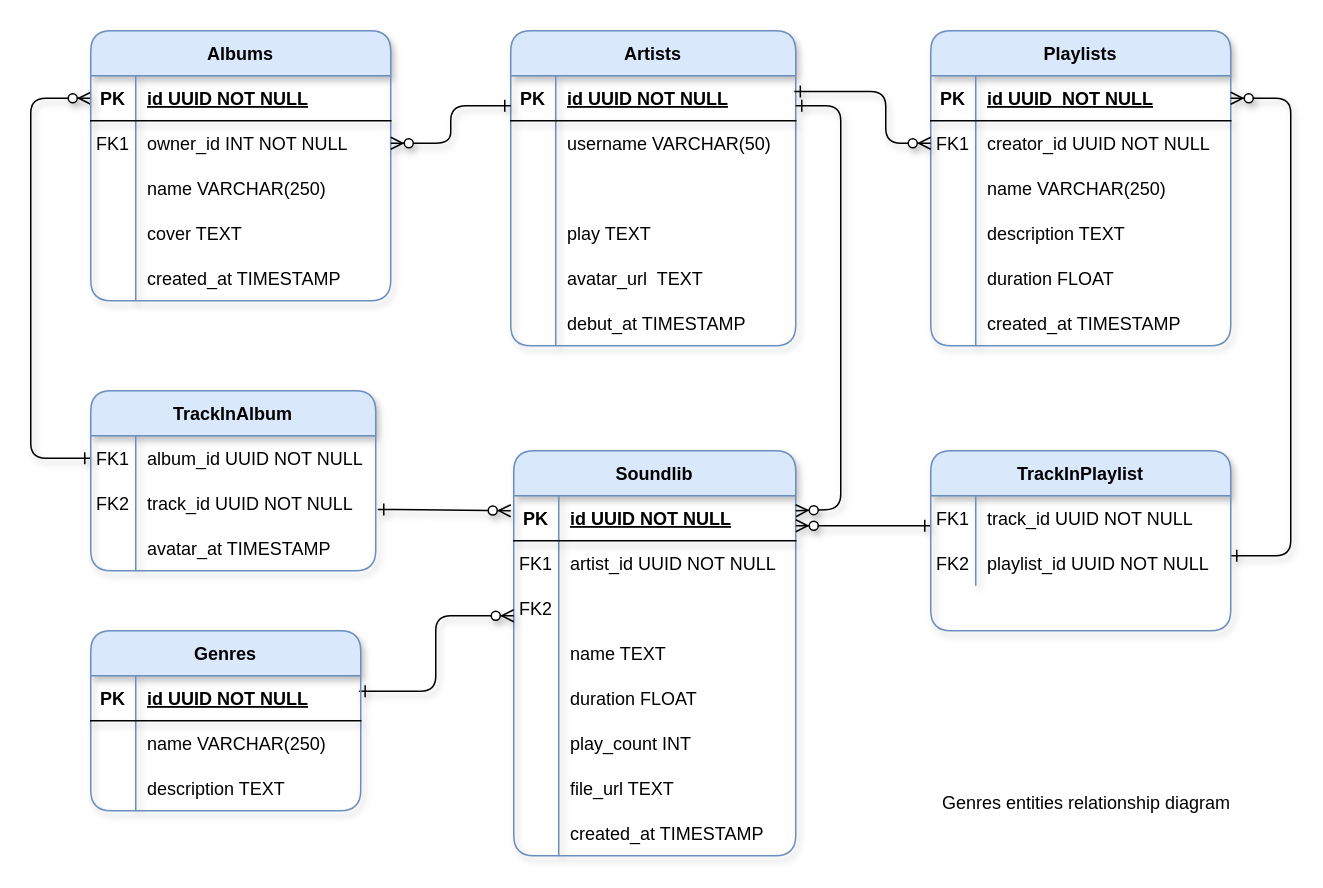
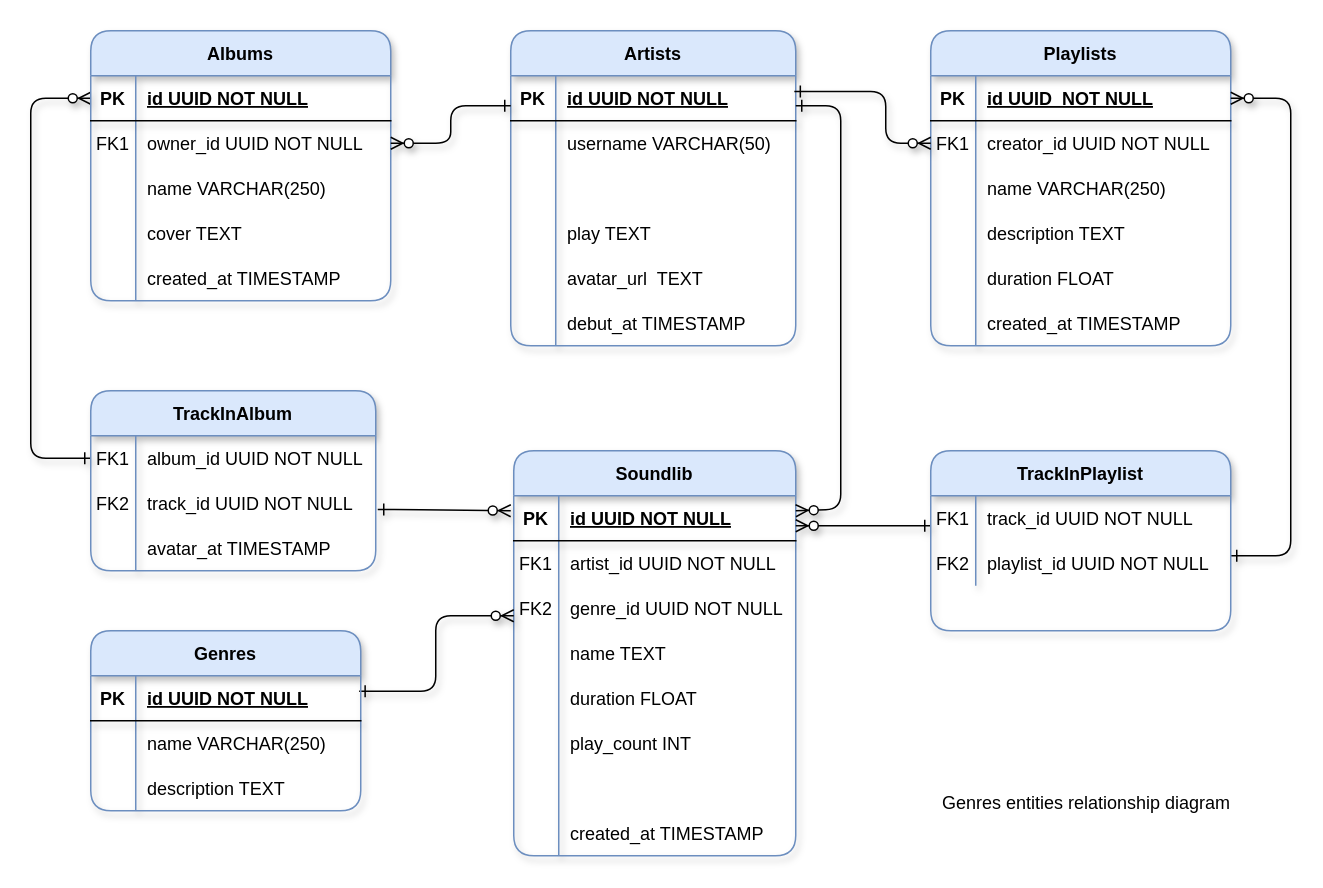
node "owner_id INT NOT NULL": label "owner_id INT NOT NULL" -> "owner_id UUID NOT NULL"
node "genre_id UUID NOT NULL": added
node "file_url TEXT": removed
